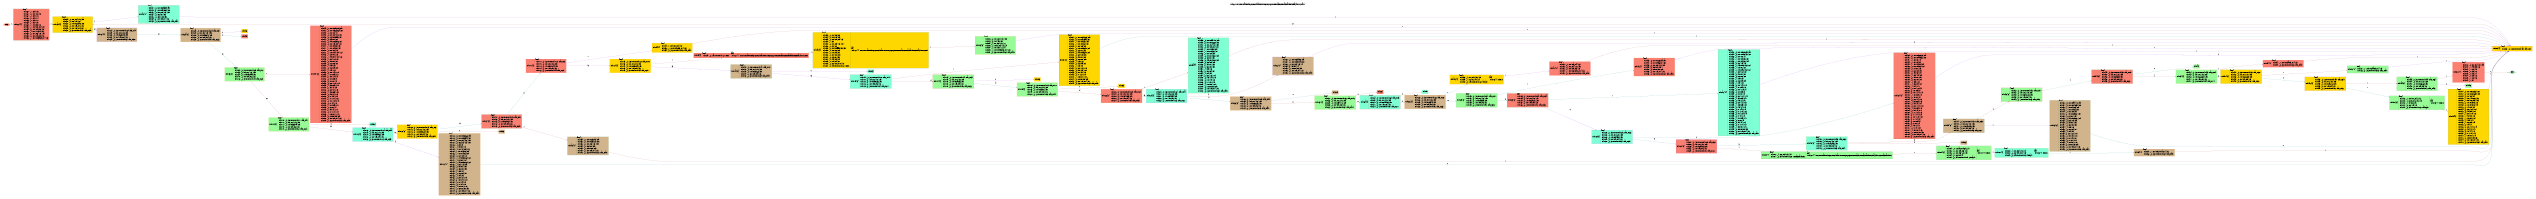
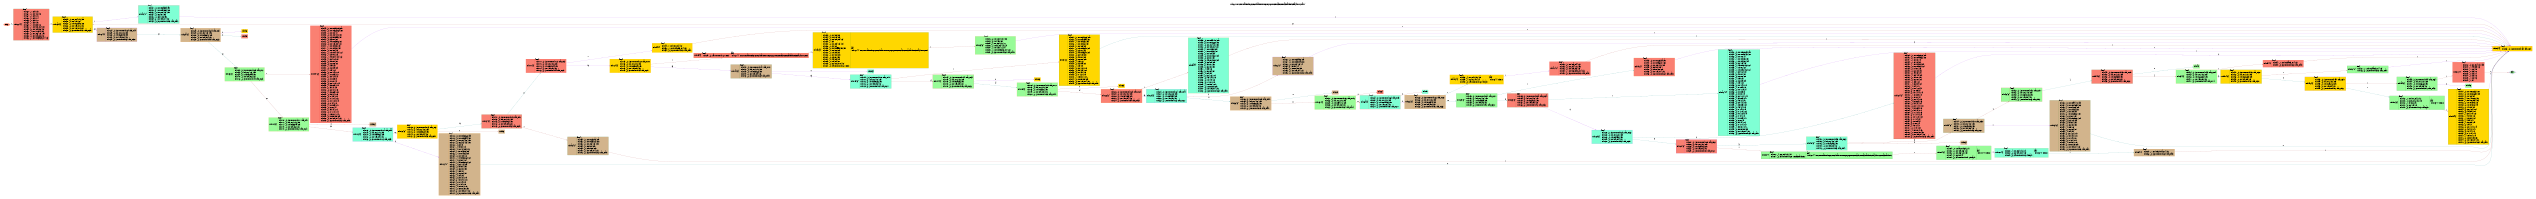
node "0x401e84": fillcolor aquamarine -> tan
